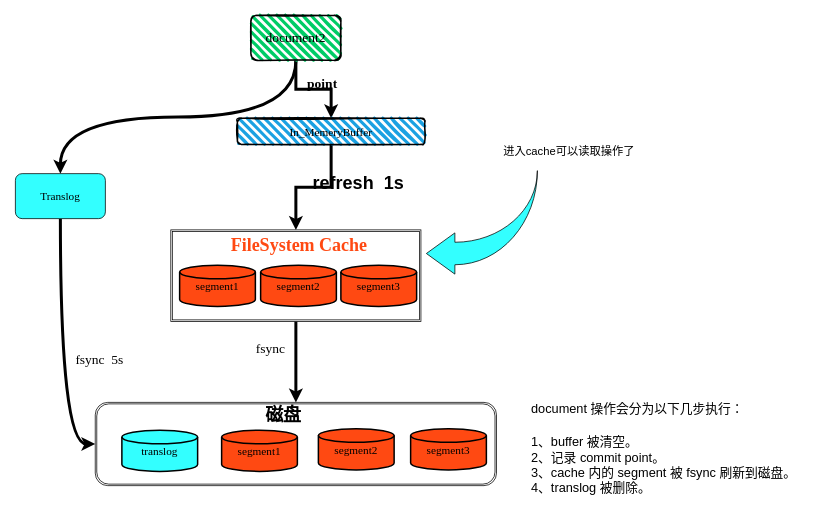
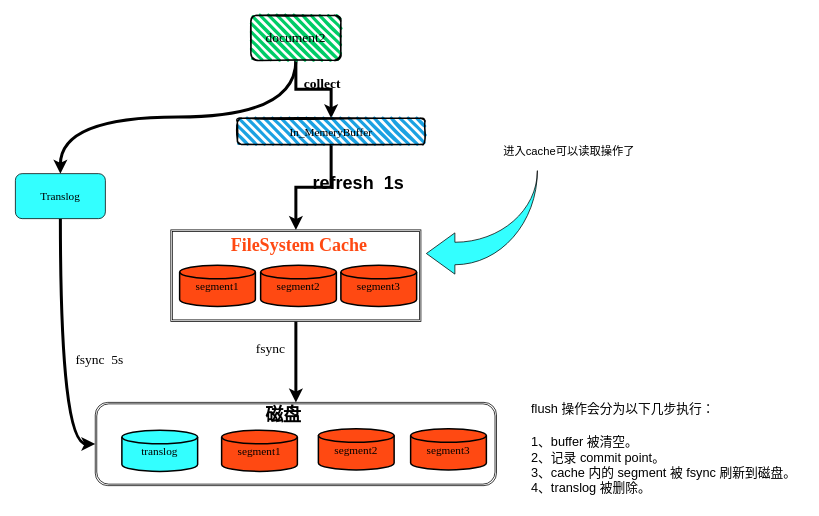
node "point": label "point" -> "collect"
node "document 操作会分为以下几步执行： 1、buffer 被清空。 2、记录 commit point。 3、cache 内的 segment 被 fsync 刷新到磁盘。 4、translog 被删除。": label "document 操作会分为以下几步执行： 1、buffer 被清空。 2、记录 commit point。 3、cache 内的 segment 被 fsync 刷新到磁盘。 4、translog 被删除。" -> "flush 操作会分为以下几步执行： 1、buffer 被清空。 2、记录 commit point。 3、cache 内的 segment 被 fsync 刷新到磁盘。 4、translog 被删除。"
